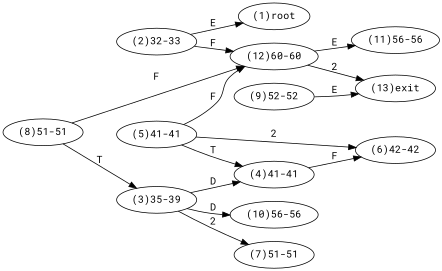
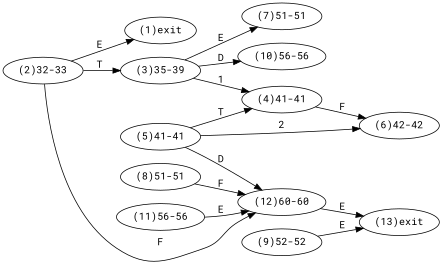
node "(1)root": label "(1)root" -> "(1)exit"
edge "(12)60-60" -> "(11)56-56": reversed
edge "(12)60-60" -> "(13)exit": label "2" -> "E"
edge "(5)41-41" -> "(12)60-60": label "F" -> "D"
edge "(8)51-51" -> "(3)35-39": now "(2)32-33" -> "(3)35-39"
edge "(3)35-39" -> "(4)41-41": label "D" -> "1"
edge "(3)35-39" -> "(7)51-51": label "2" -> "E"
